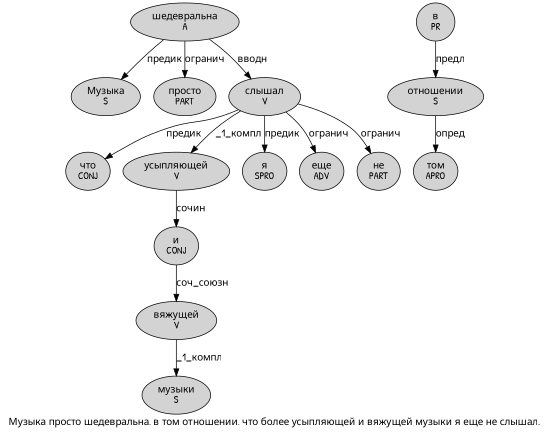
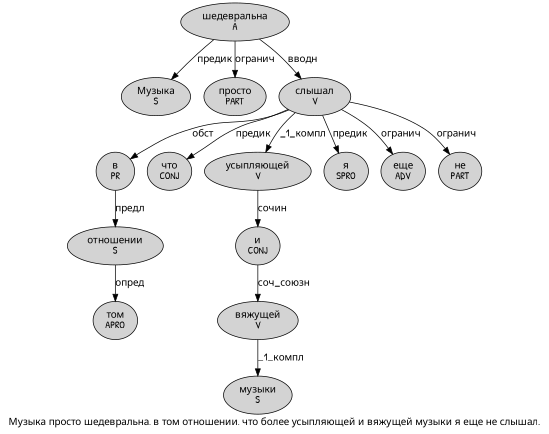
edge "слышал V" -> "в PR": added, label "обст"
